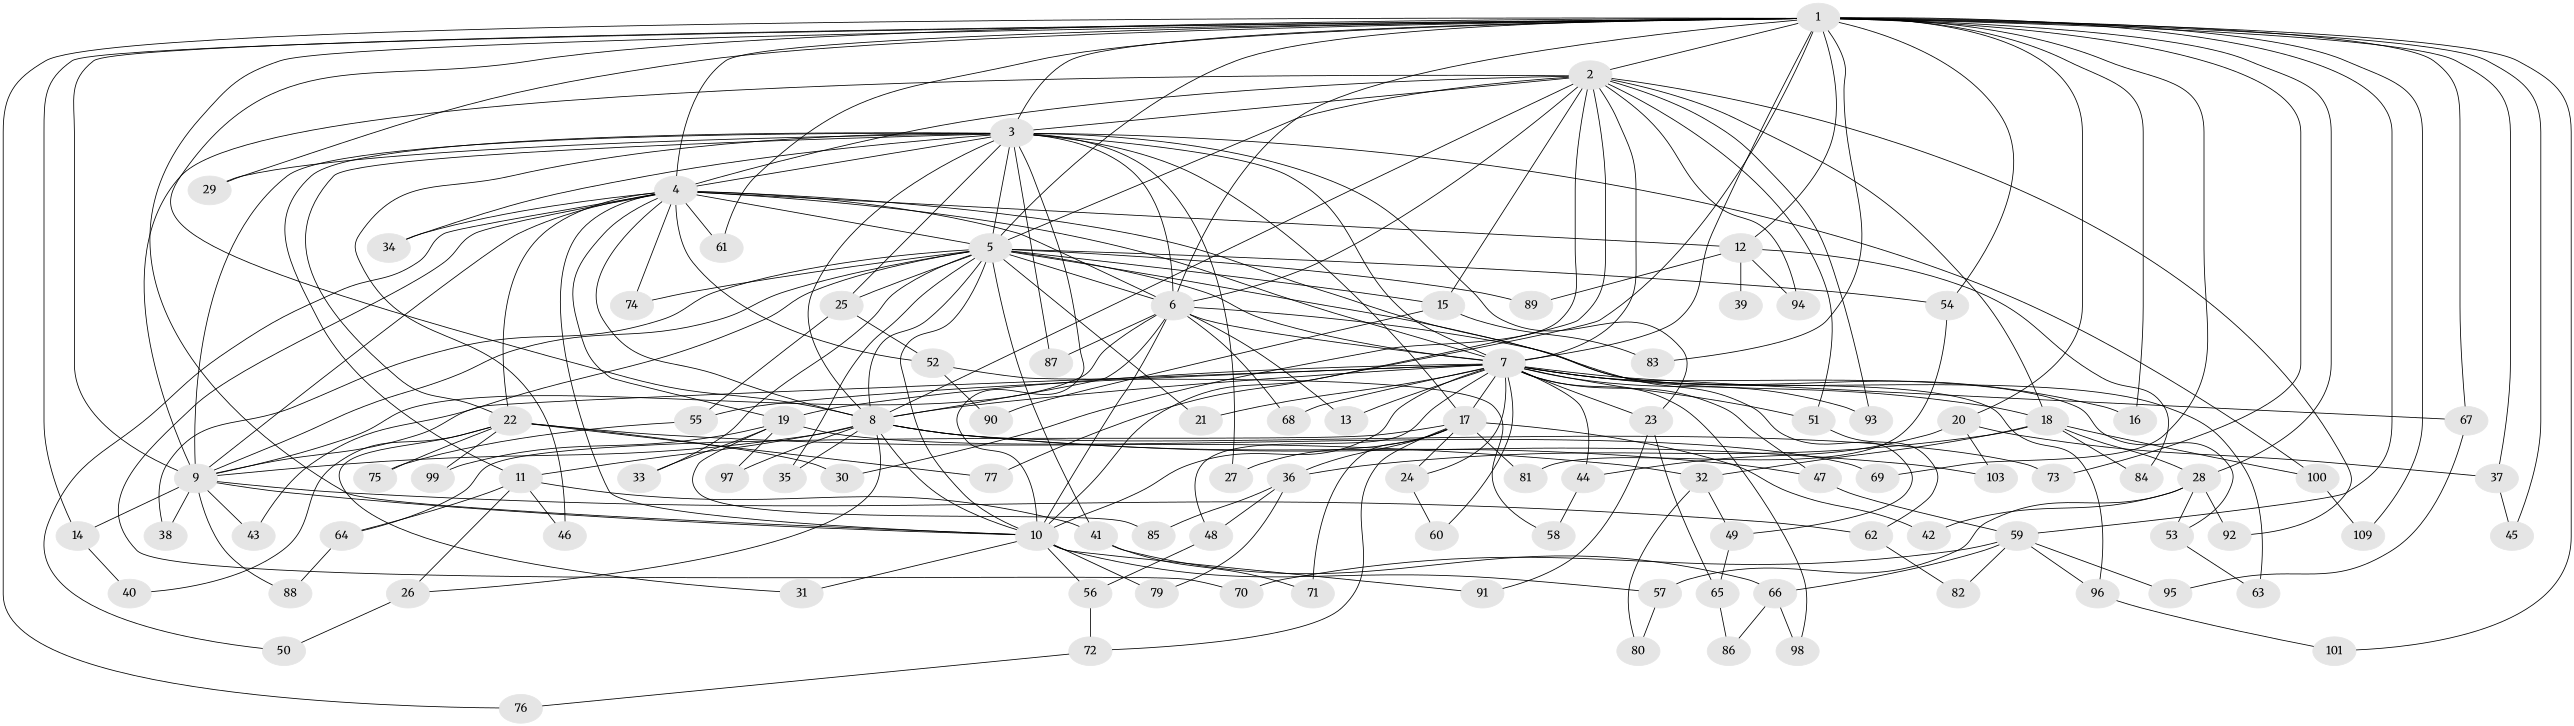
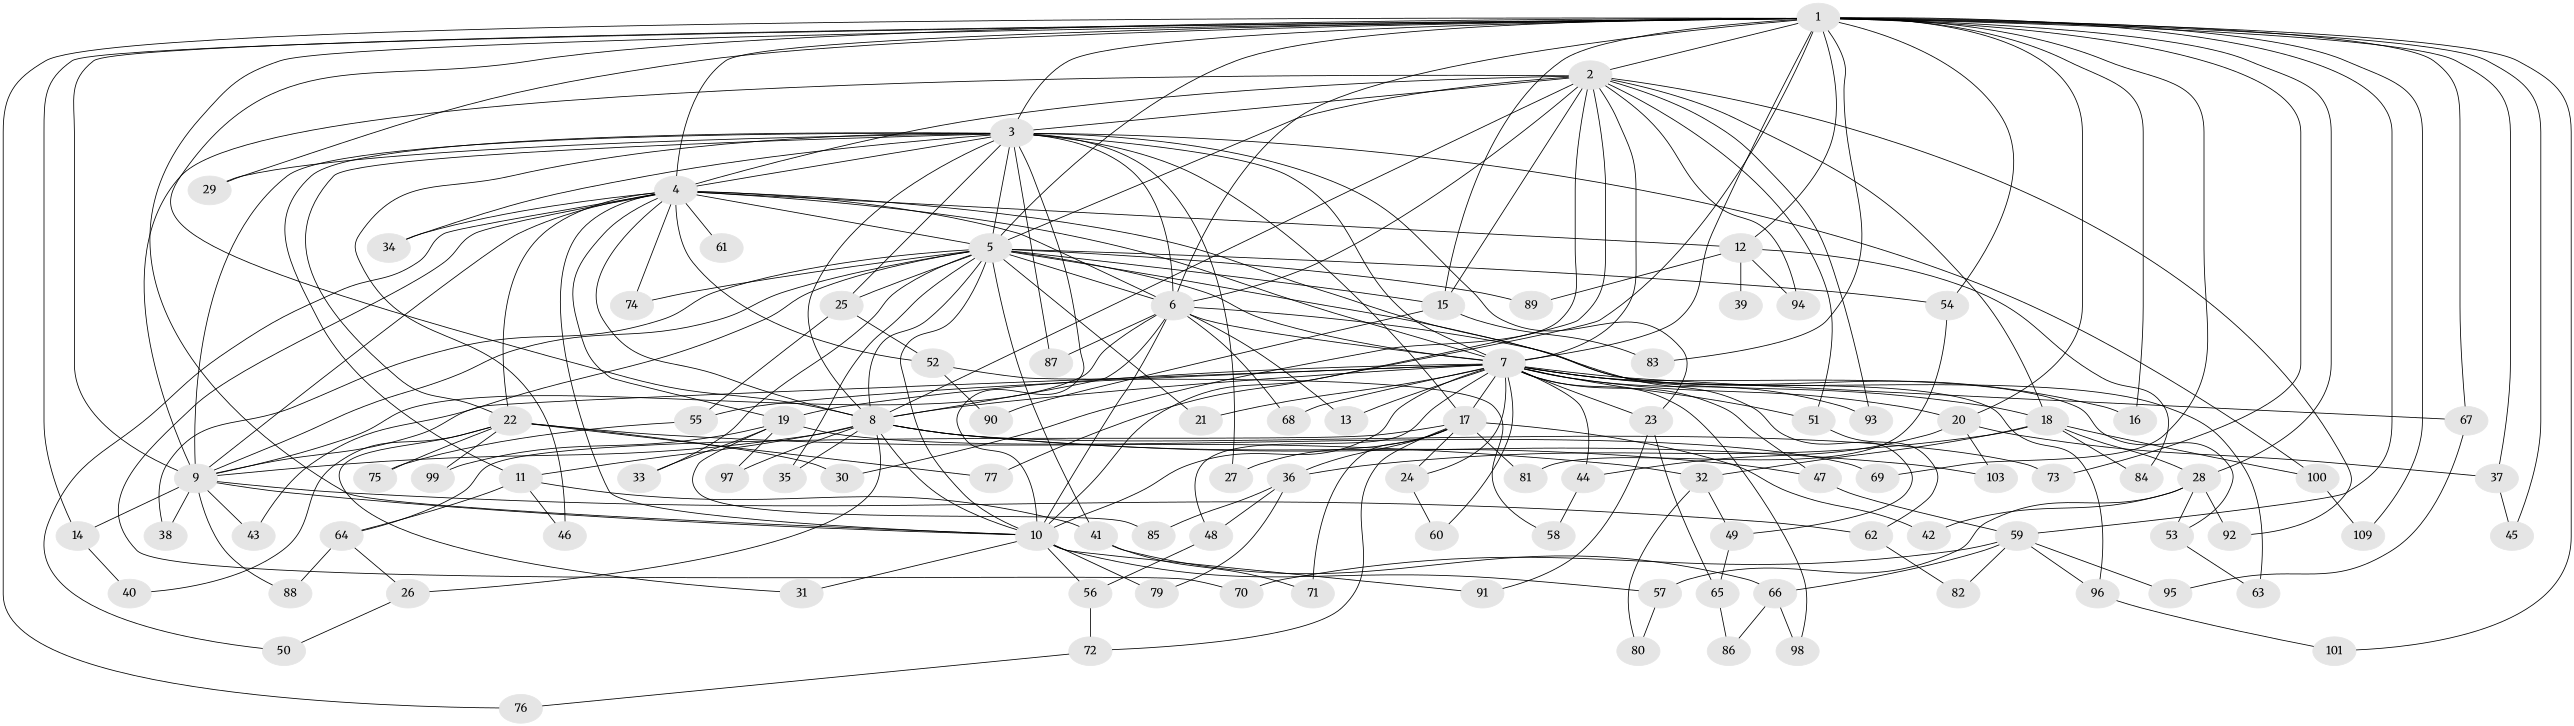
edge "1" -- "61": now "1" -- "15"
edge "7" -- "20": added
edge "11" -- "26": now "64" -- "26"
